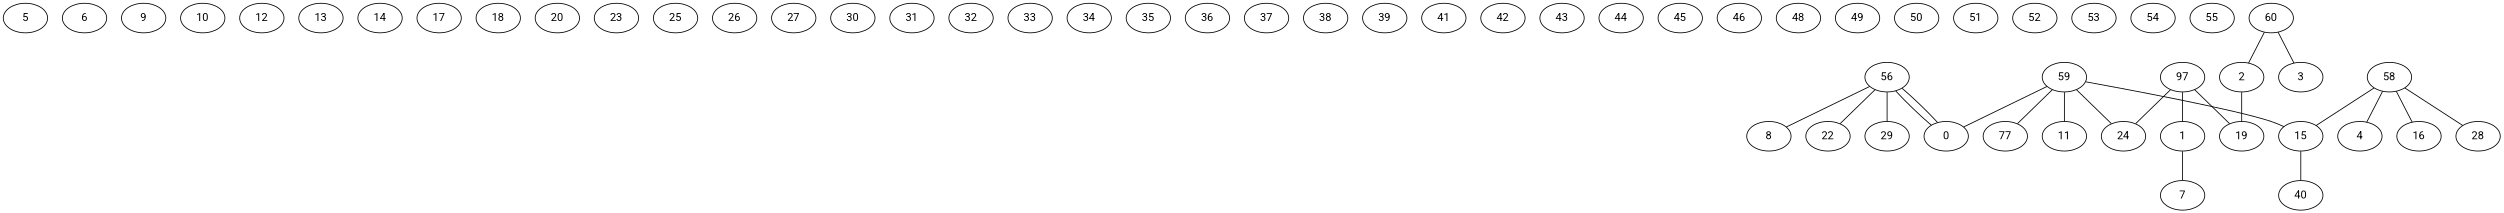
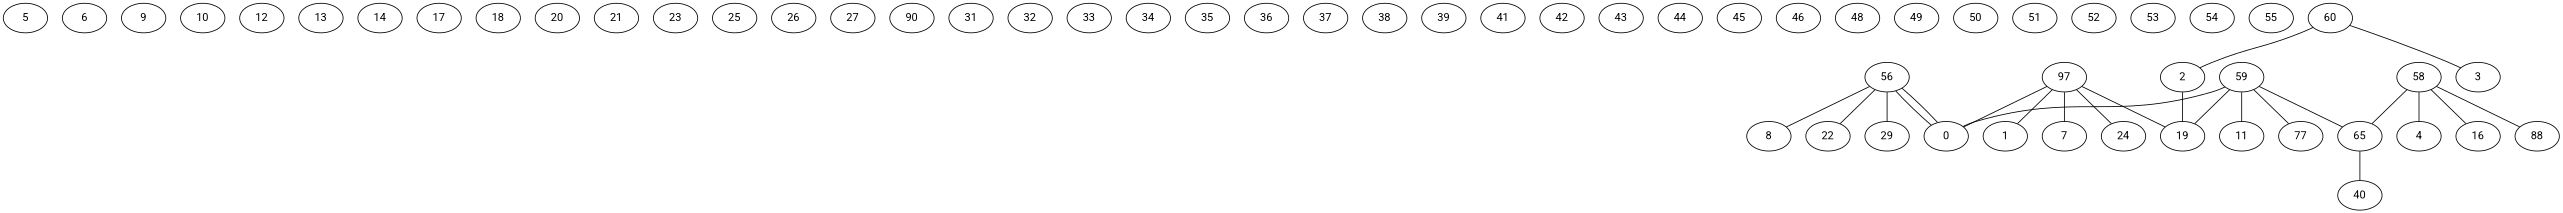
node "21": added
node "30": label "30" -> "90"
edge "97" -- "0": added
edge "59" -- "24": now "59" -- "19"
node "15": label "15" -> "65"
node "28": label "28" -> "88"
edge "1" -- "7": now "97" -- "7"
